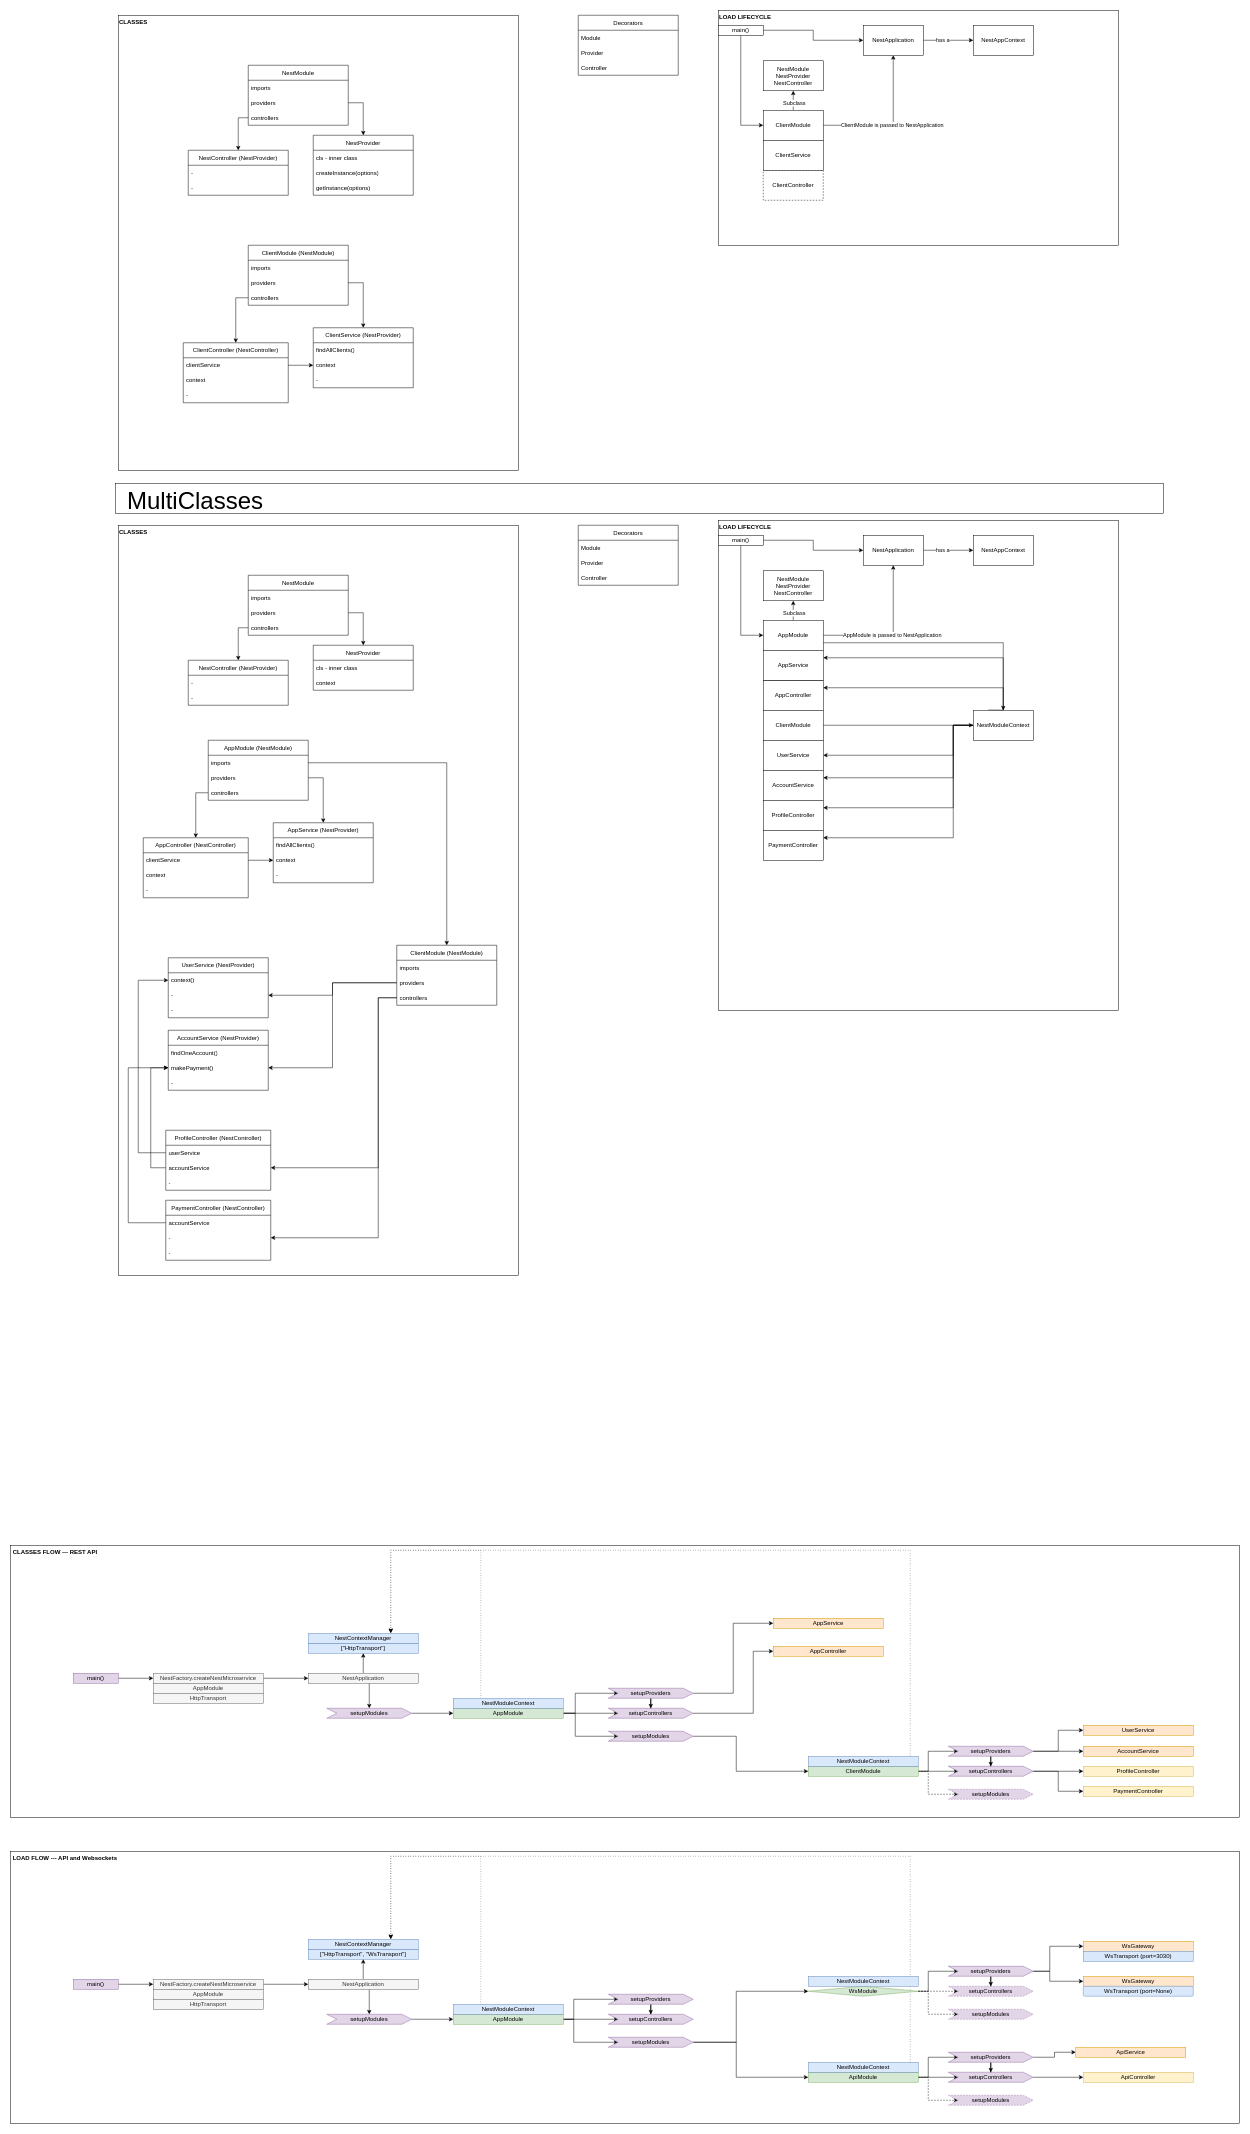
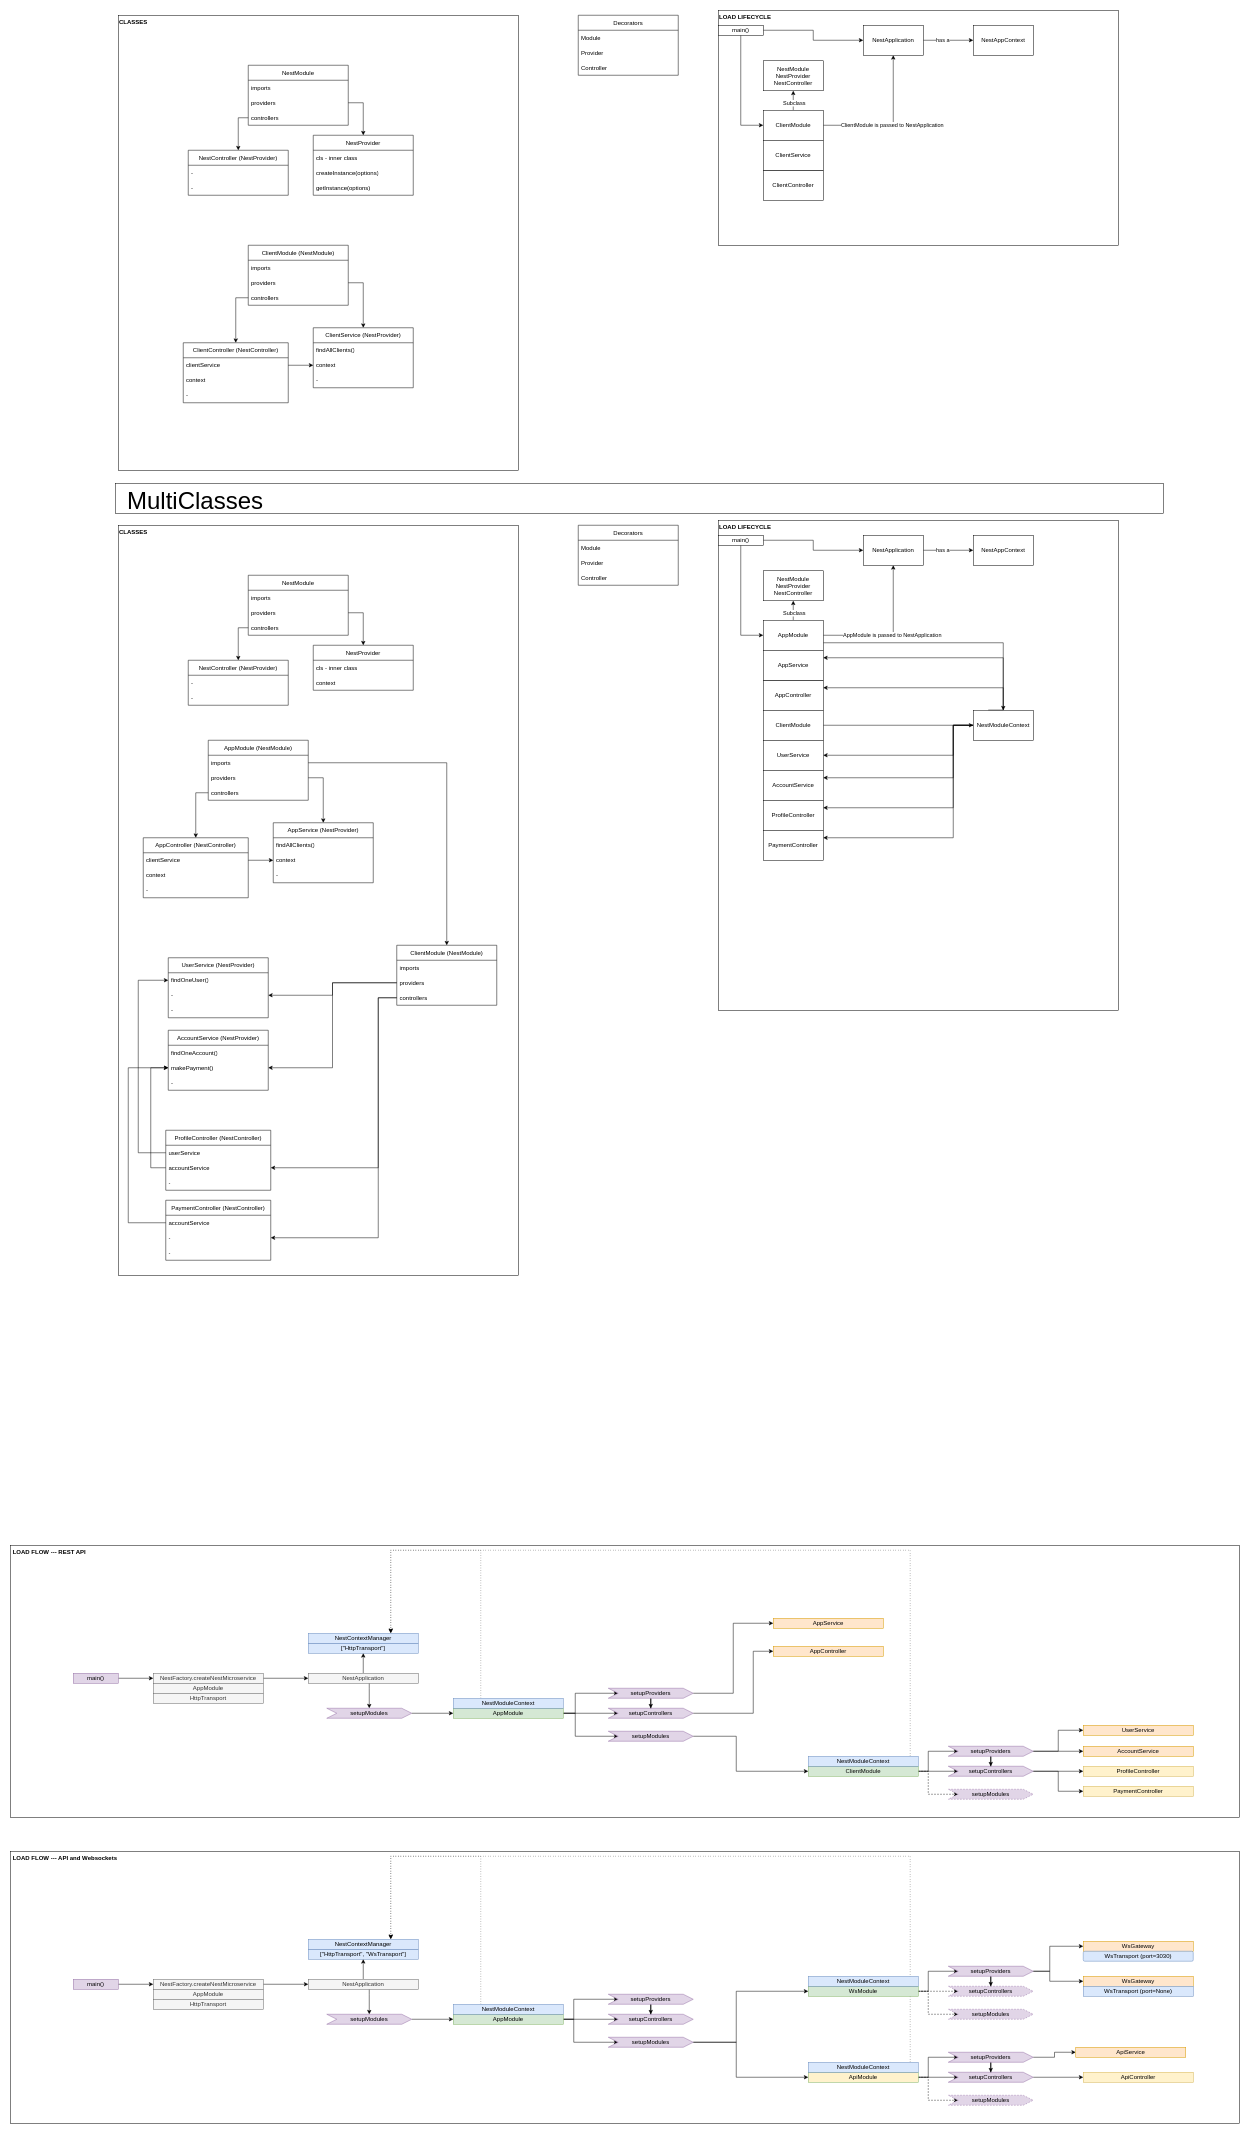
node "ClientController": style dashed -> solid
node "context()": label "context()" -> "findOneUser()"
node "CLASSES FLOW --- REST API": label "CLASSES FLOW --- REST API" -> "LOAD FLOW --- REST API"
node "WsTransport (port=3030)": shape rectangle -> rounded rectangle
node "WsModule": shape diamond -> rectangle
node "WsTransport (port=None)": shape rounded rectangle -> rectangle
node "ApiModule": fillcolor #d5e8d4 -> #fff2cc
